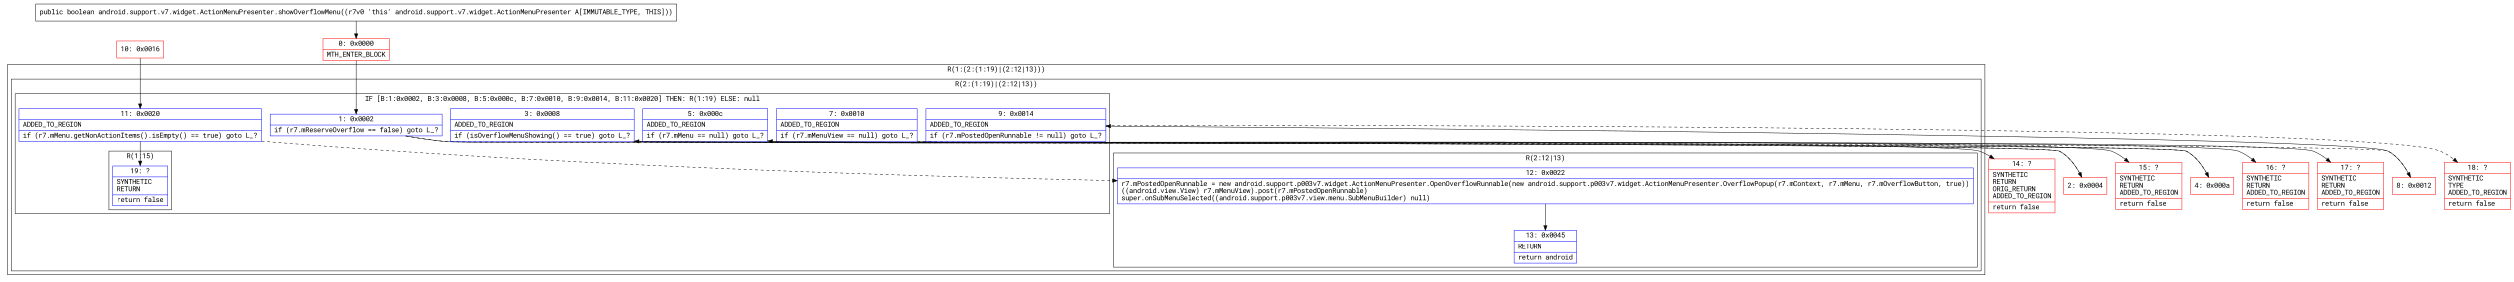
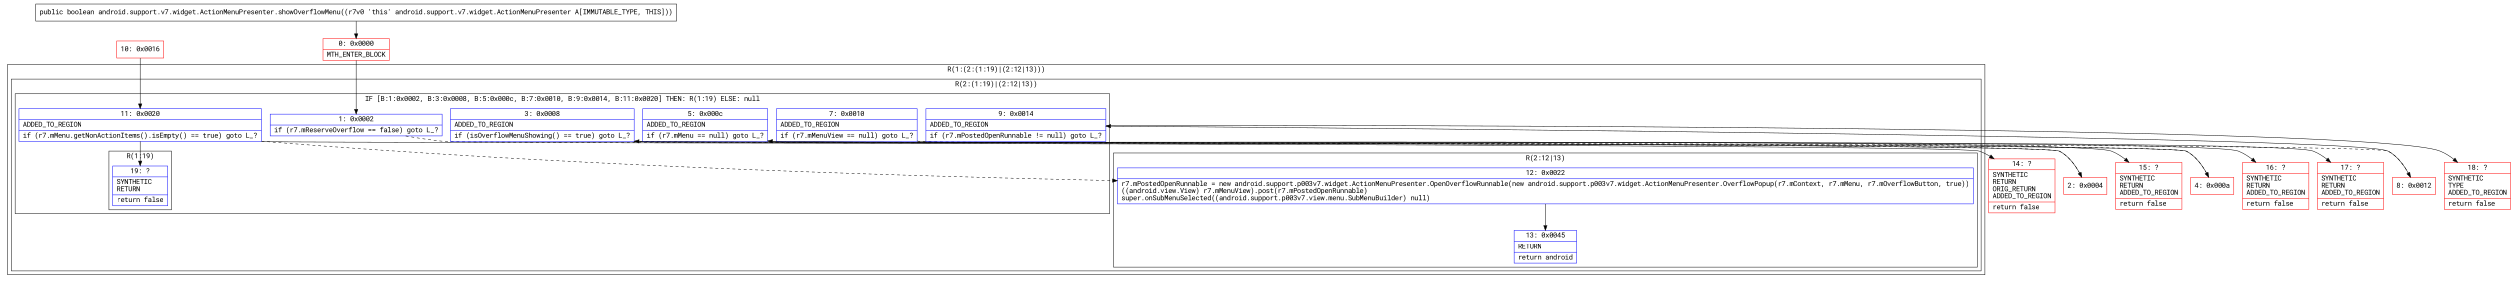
edge "9: 0x0014" -> "18: ?": style dashed -> solid
edge "1: 0x0002" -> "14: ?": now "11: 0x0020" -> "14: ?"
cluster "R(1:15)": label "R(1:15)" -> "R(1:19)"
